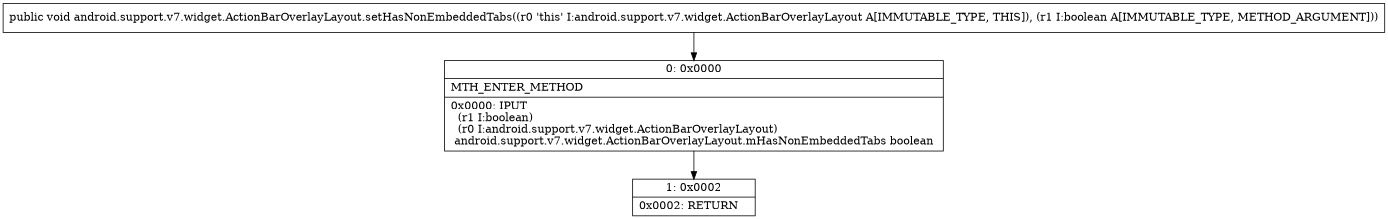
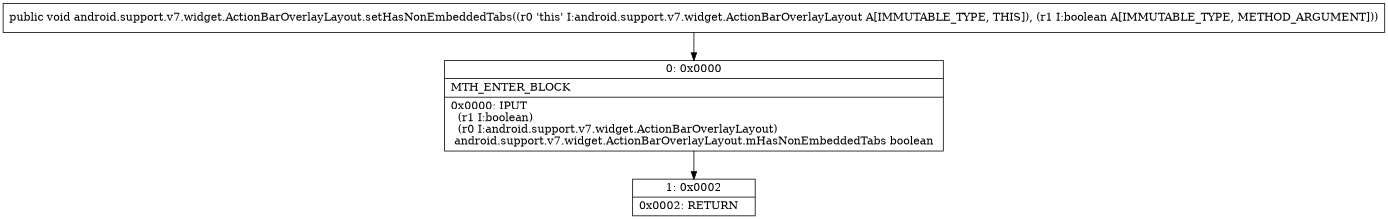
node "0: 0x0000": text "MTH_ENTER_METHOD" -> "MTH_ENTER_BLOCK"
